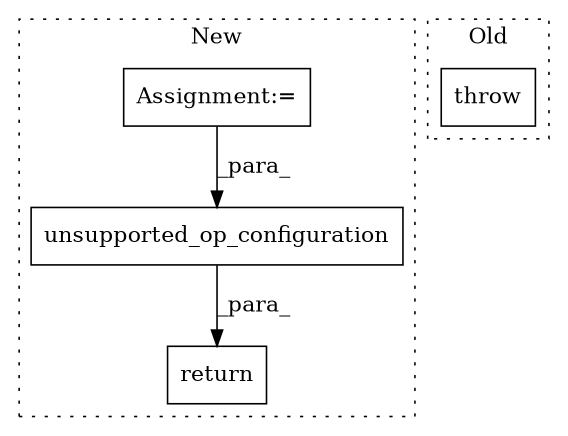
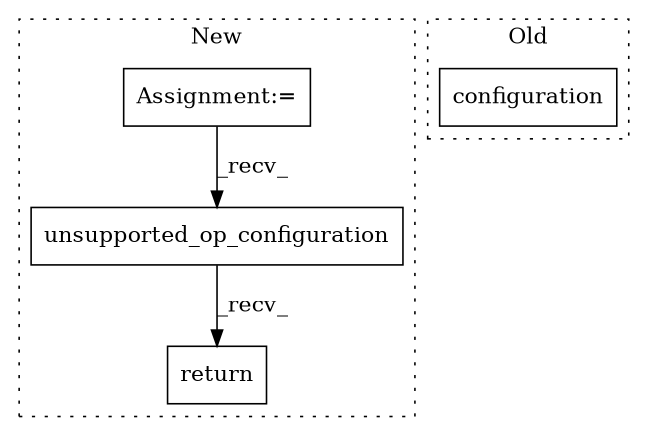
node "throw": label "throw" -> "configuration"
edge "Assignment:=" -> "unsupported_op_configuration": label "_para_" -> "_recv_"
edge "unsupported_op_configuration" -> "return": label "_para_" -> "_recv_"
